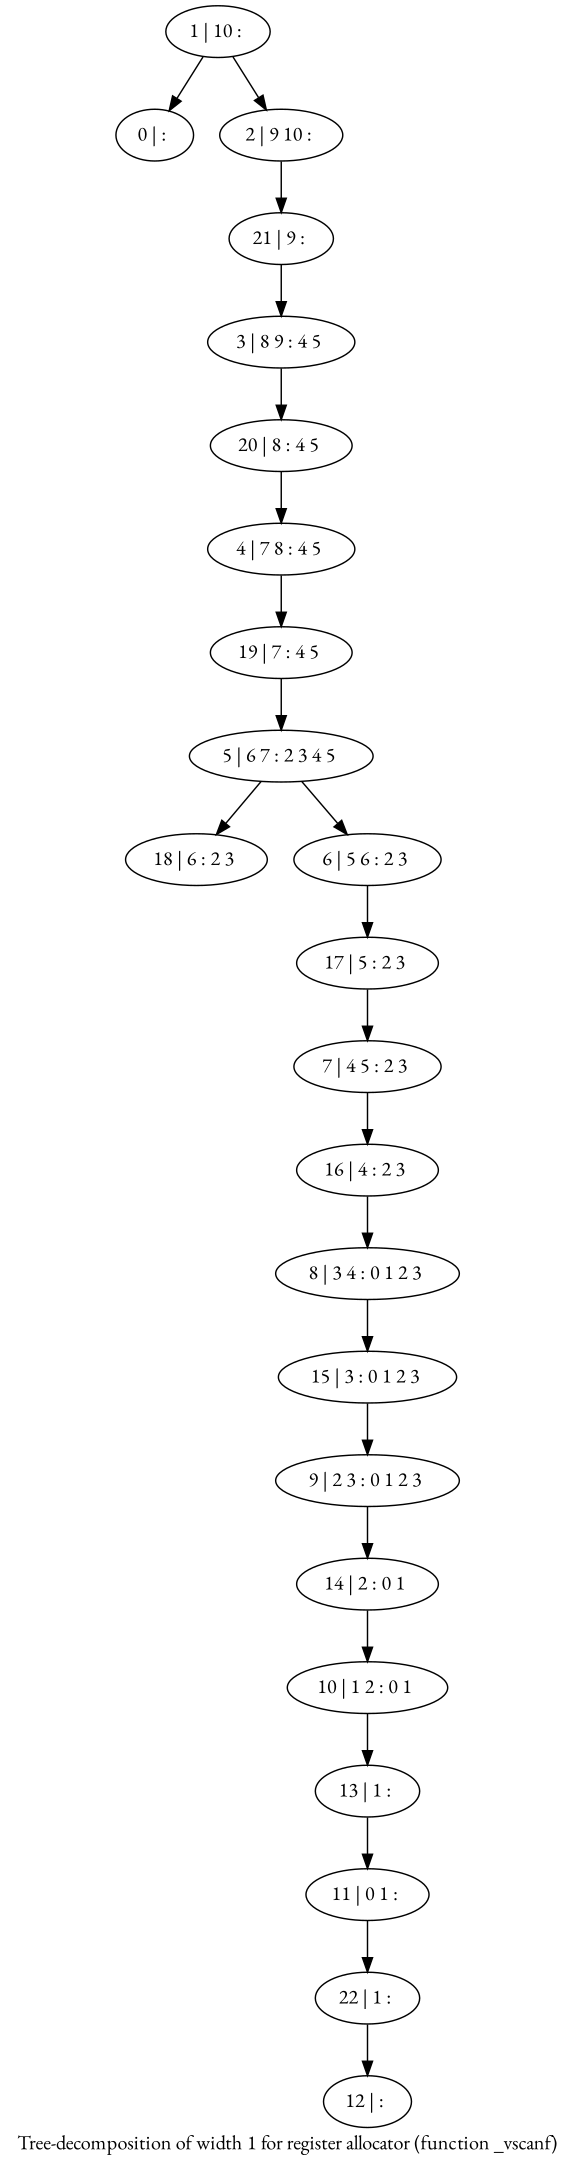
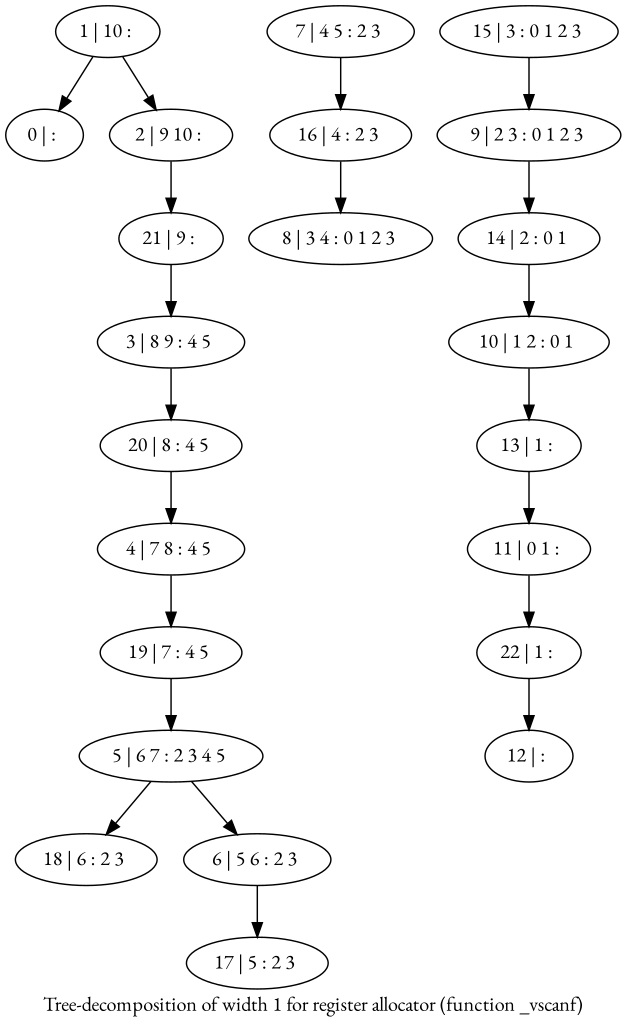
edge "17 | 5 : 2 3" -> "7 | 4 5 : 2 3": removed
edge "8 | 3 4 : 0 1 2 3" -> "15 | 3 : 0 1 2 3": removed
